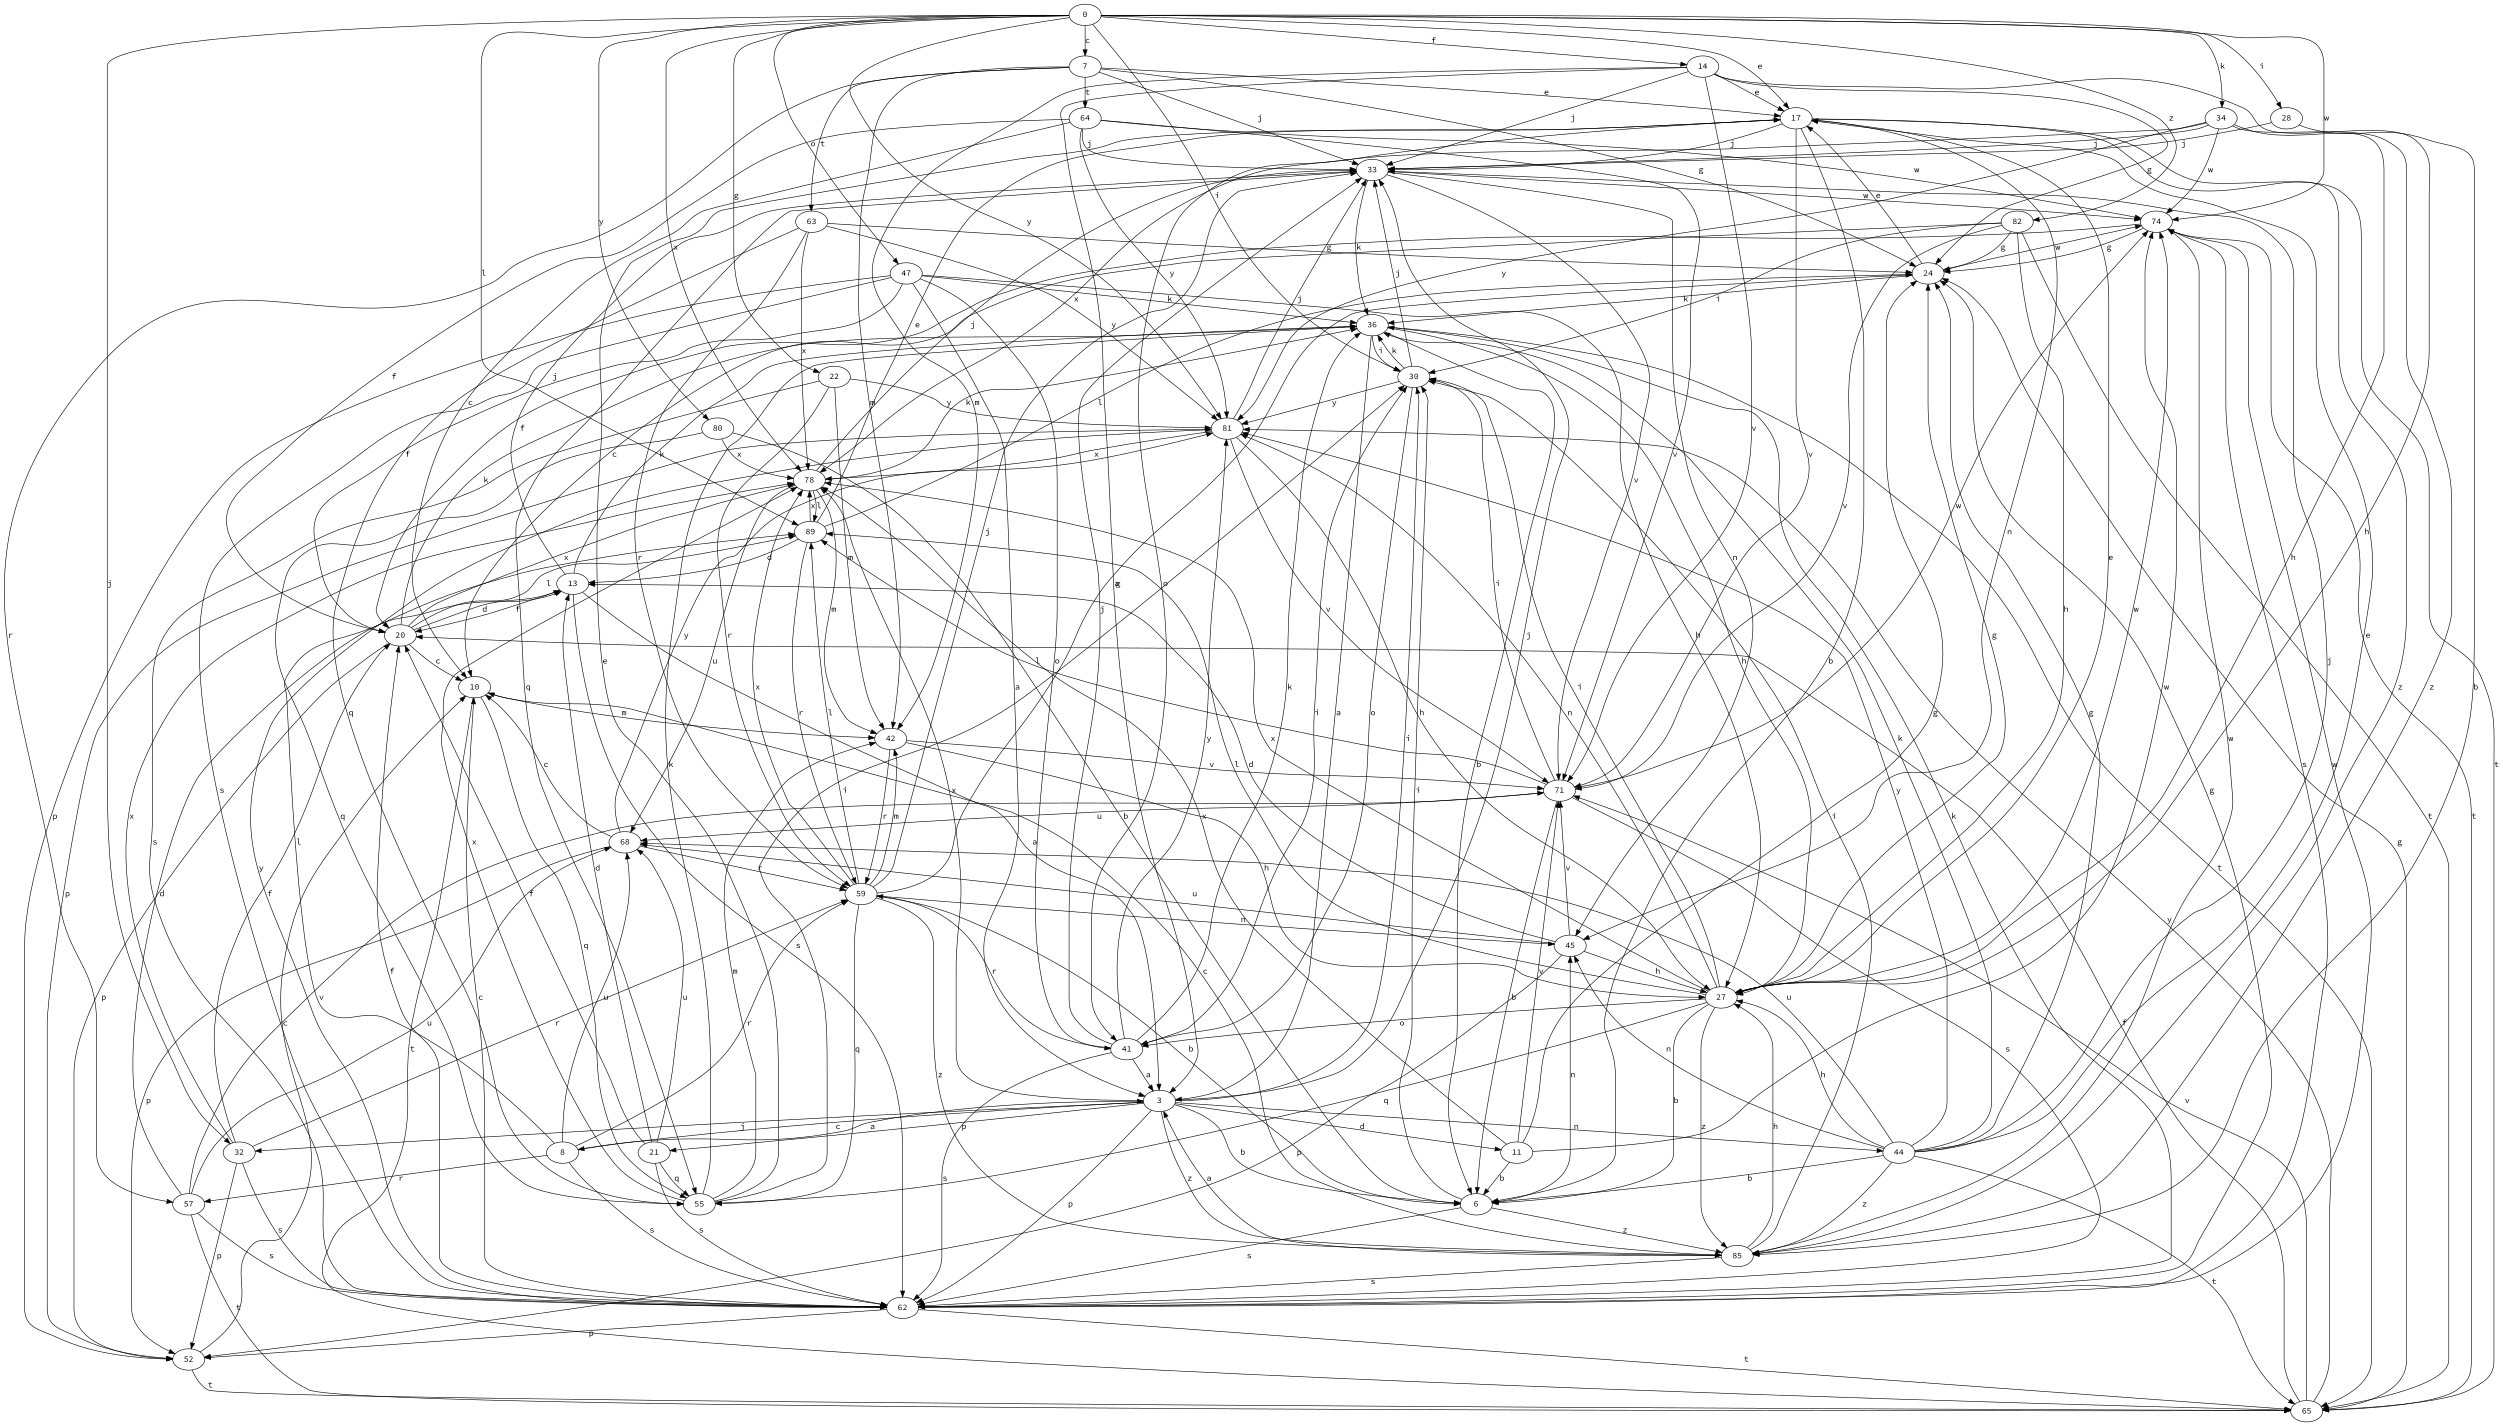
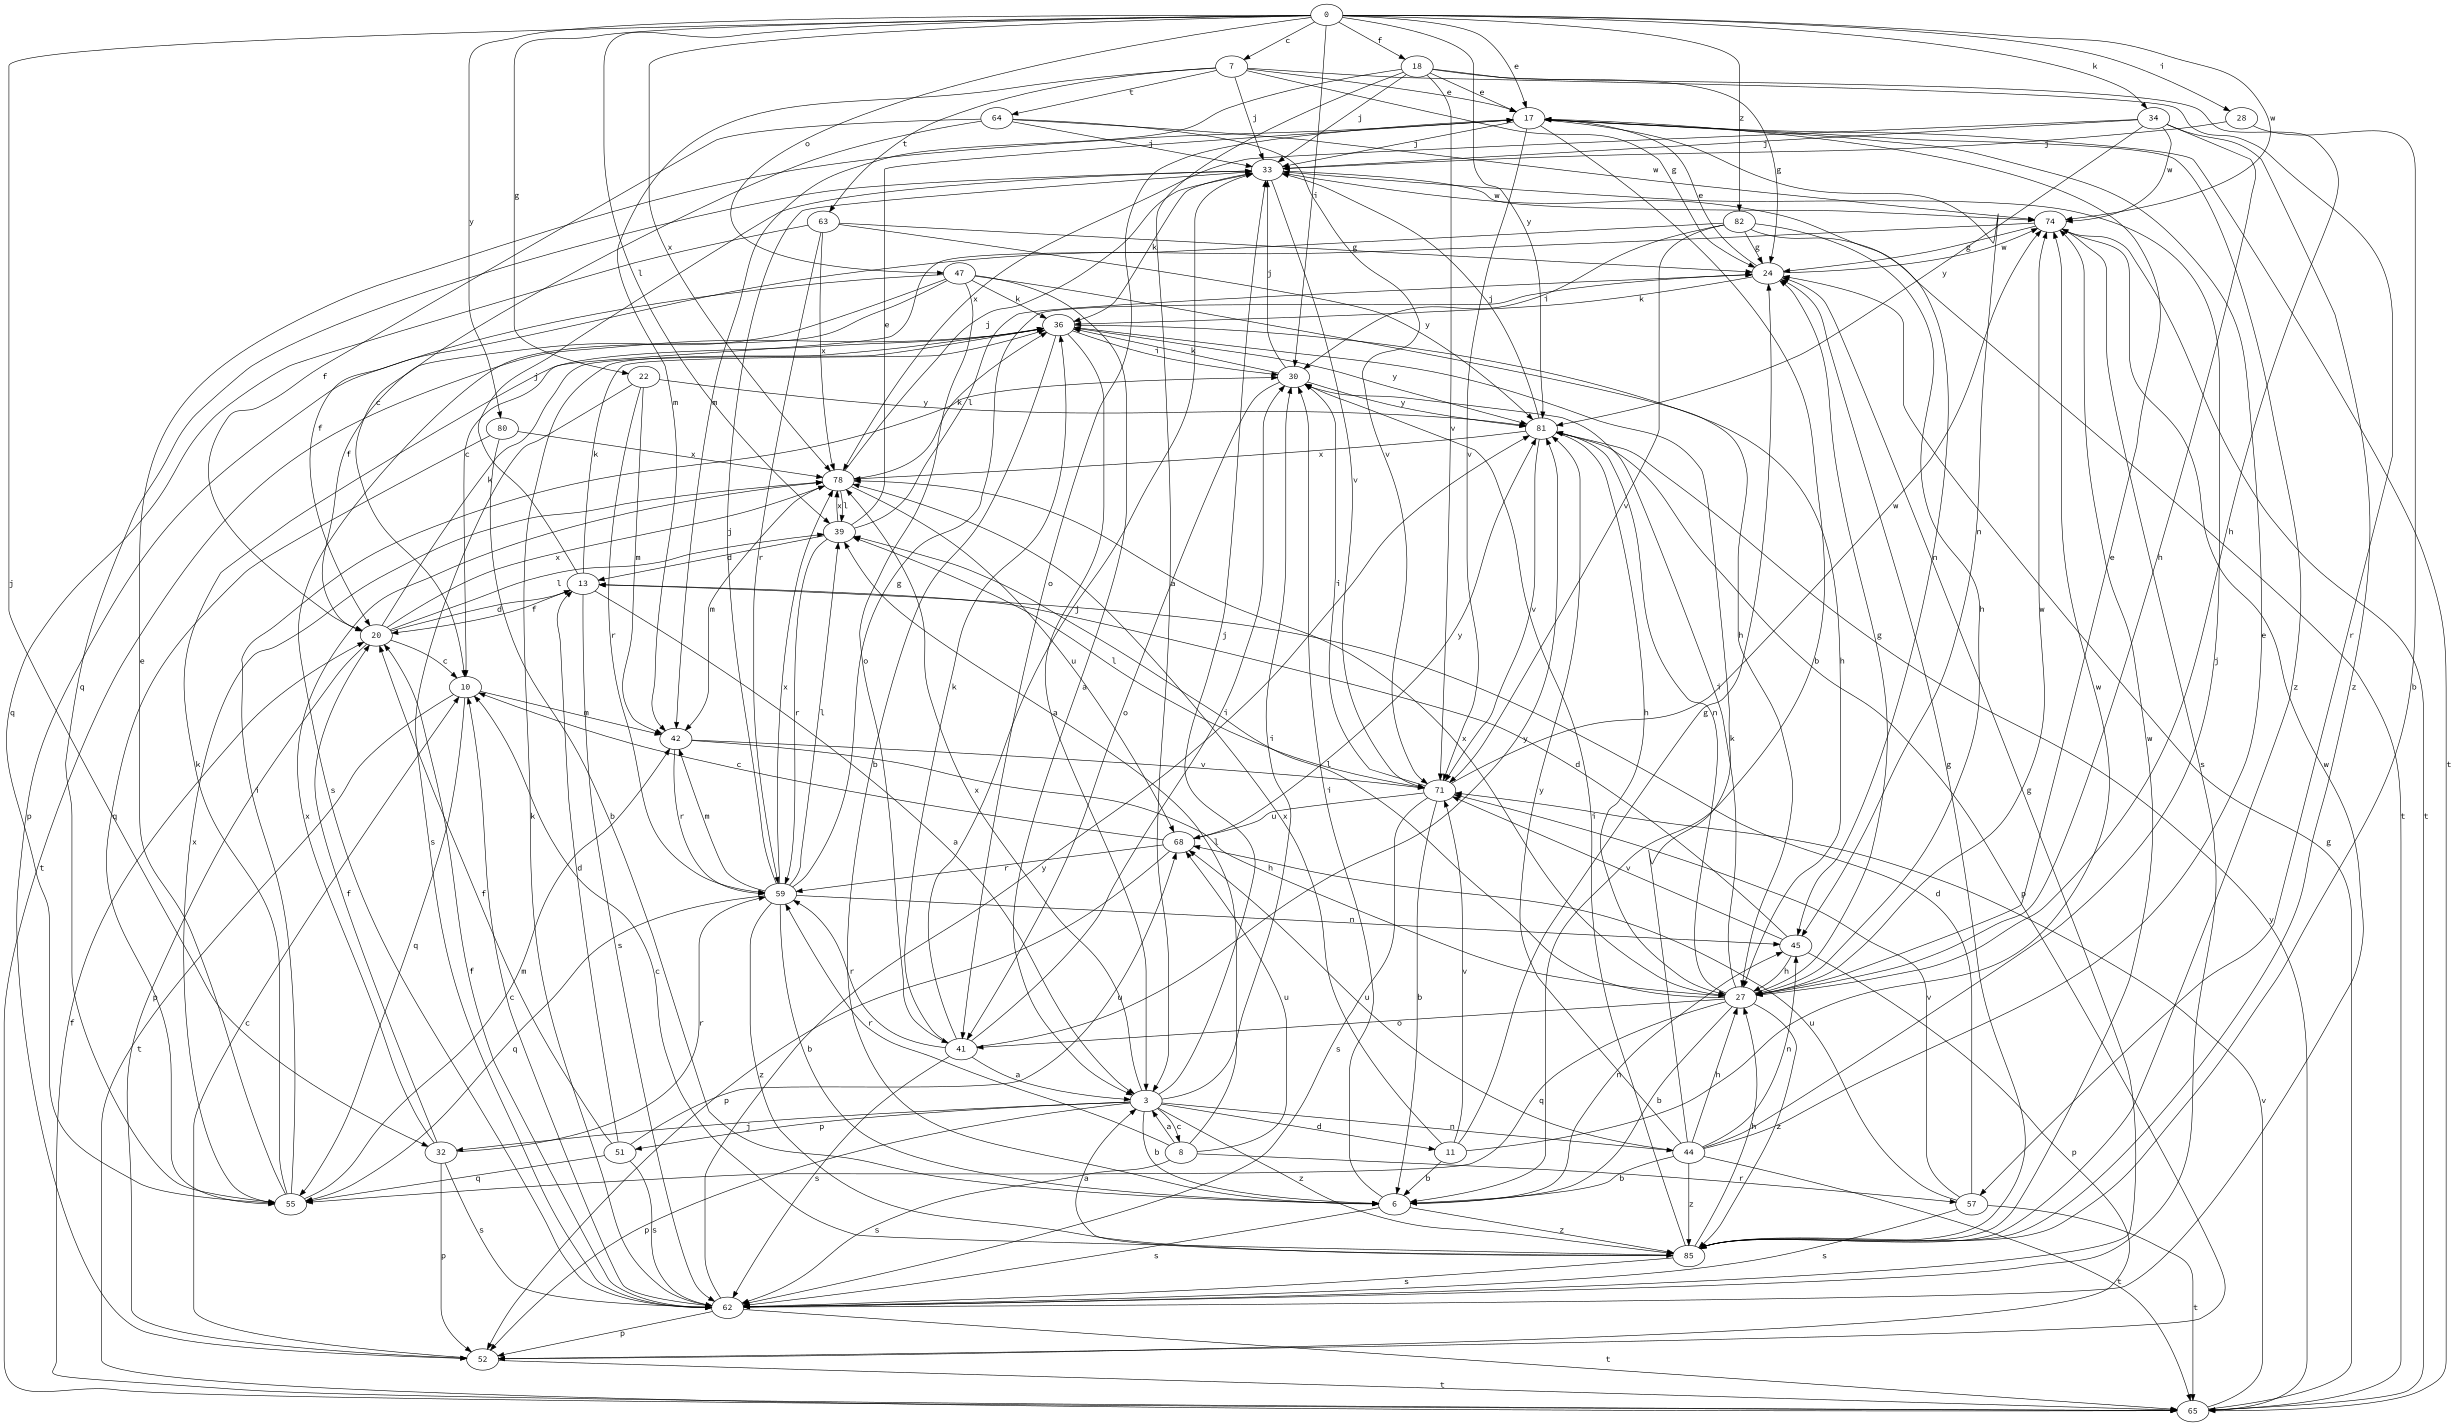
node "14": label "14" -> "18"
edge "64" -> "81": now "36" -> "81"
node "89": label "89" -> "39"
edge "44" -> "24": now "85" -> "24"
edge "45" -> "68": removed, label "u"
node "21": label "21" -> "51"
edge "3" -> "62": now "3" -> "52"
